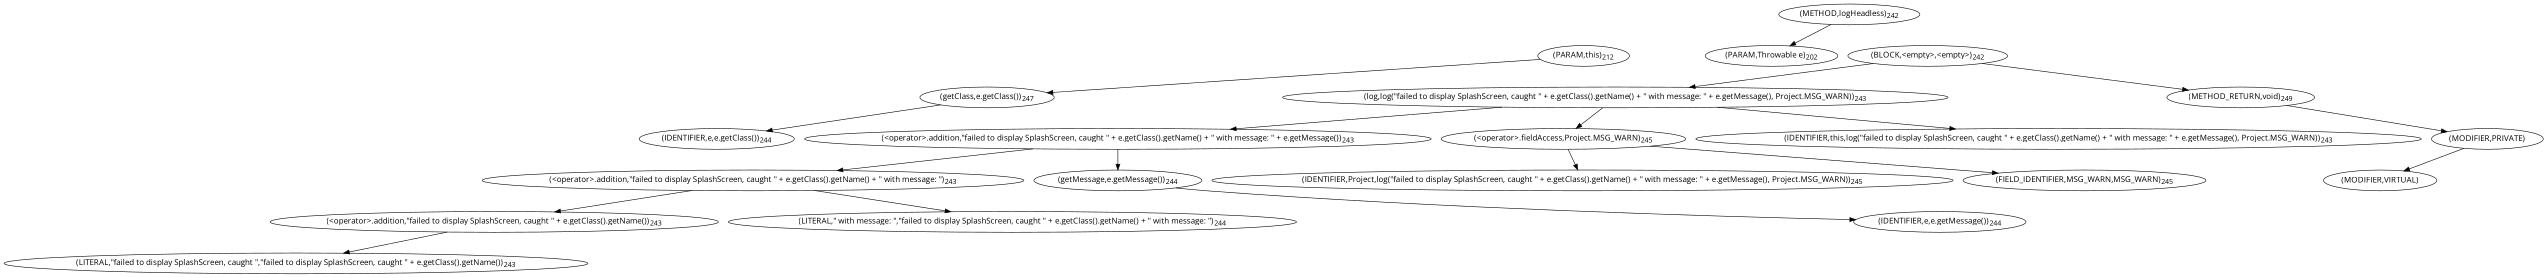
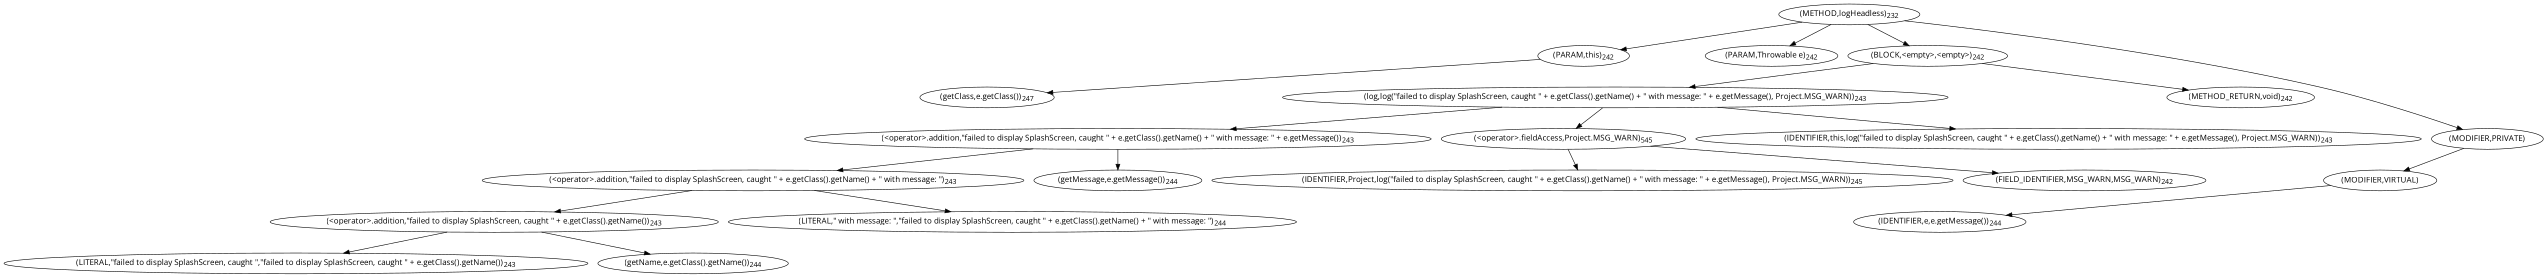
node "(METHOD,logHeadless)": text "242" -> "232"
edge "(METHOD,logHeadless)" -> "(BLOCK,<empty>,<empty>)": added
edge "(METHOD,logHeadless)" -> "(PARAM,this)": added
node "(PARAM,this)": text "212" -> "242"
node "(PARAM,Throwable e)": text "202" -> "242"
node "(METHOD_RETURN,void)": text "249" -> "242"
edge "(METHOD_RETURN,void)" -> "(MODIFIER,PRIVATE)": now "(METHOD,logHeadless)" -> "(MODIFIER,PRIVATE)"
node "(<operator>.fieldAccess,Project.MSG_WARN)": text "245" -> "545"
node "(IDENTIFIER,e,e.getClass())": removed
node "(FIELD_IDENTIFIER,MSG_WARN,MSG_WARN)": text "245" -> "242"
edge "(getMessage,e.getMessage())" -> "(IDENTIFIER,e,e.getMessage())": now "(MODIFIER,VIRTUAL)" -> "(IDENTIFIER,e,e.getMessage())"
node "(getName,e.getClass().getName())": added
